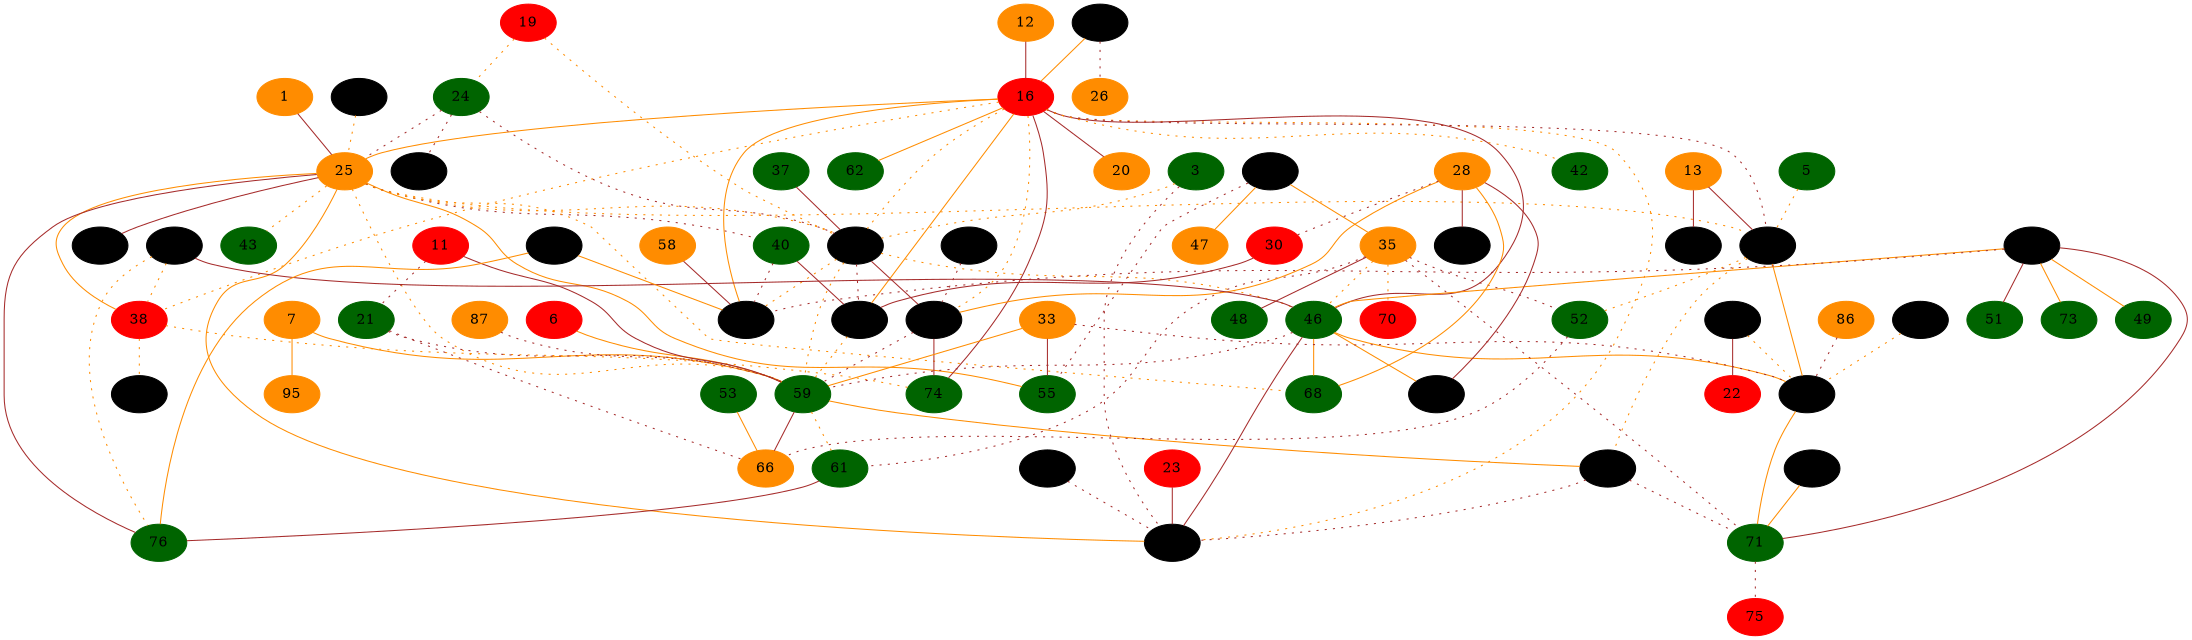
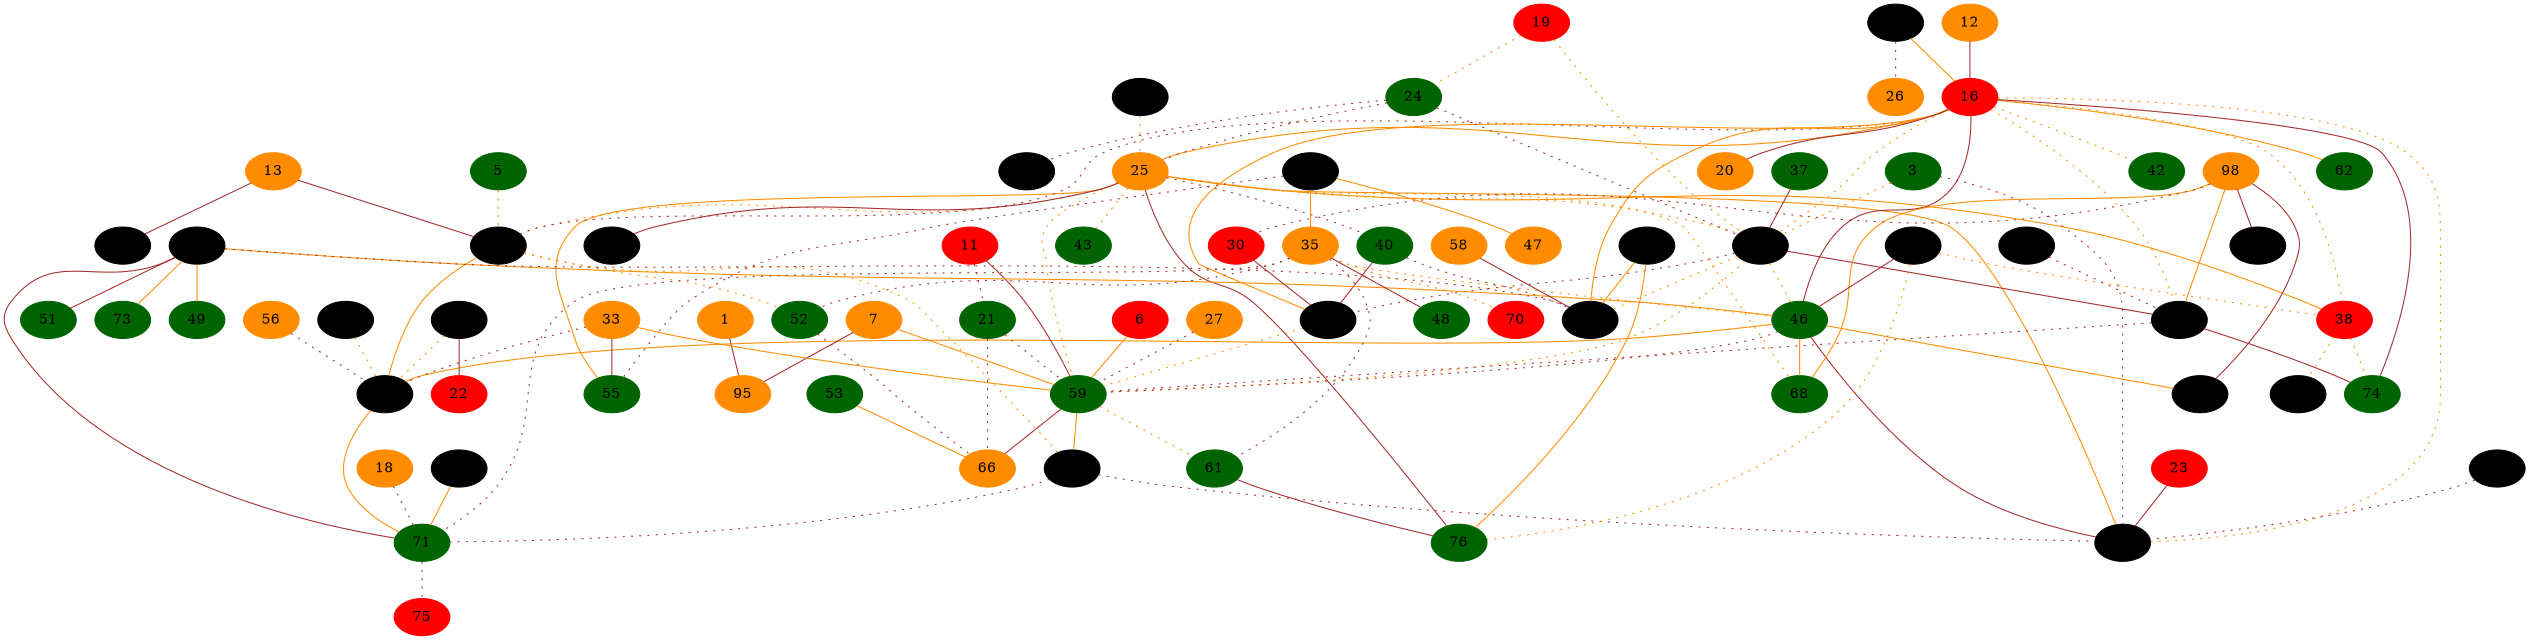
edge "1" -- "25": now "1" -- "95"
node "28": label "28" -> "98"
node "87": label "87" -> "27"
node "86": label "86" -> "56"
edge "7" -- "95": color darkorange -> brown
node "18": added
